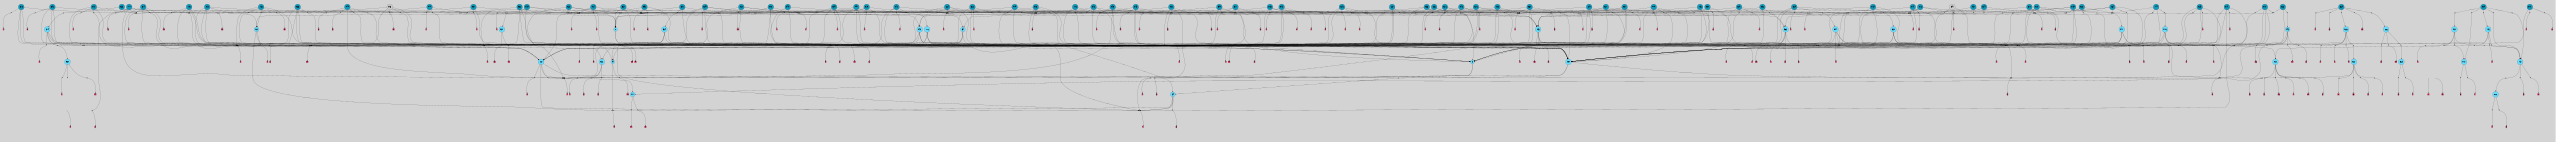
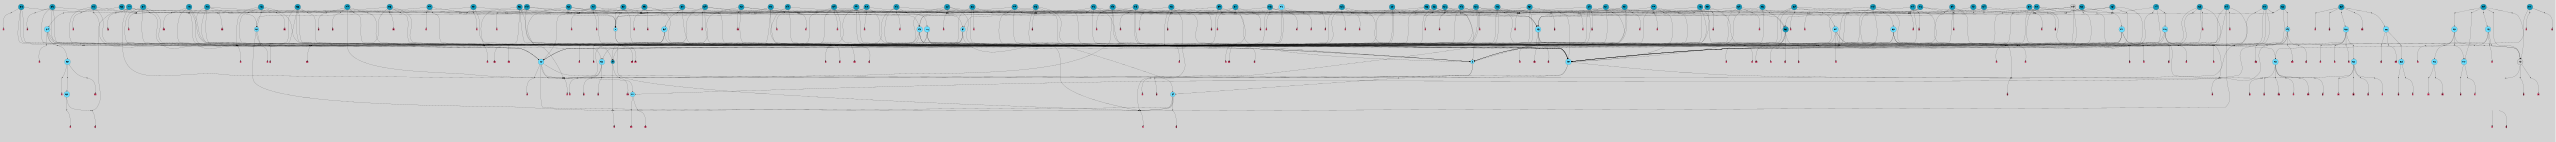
node "T753": fillcolor #cccccc -> #1199bb
node "T708": removed
node "T748": fillcolor #1199bb -> #66ddff
node "T391": fillcolor #cccccc -> #1199bb
node "T759": fillcolor #1199bb -> #cccccc
node "T321": removed
node "T383": fillcolor #66ddff -> #1199bb
node "T9": fillcolor #66ddff -> #1199bb
node "T726": added
node "T731": fillcolor #66ddff -> #cccccc
node "T322": added
node "T728": removed
